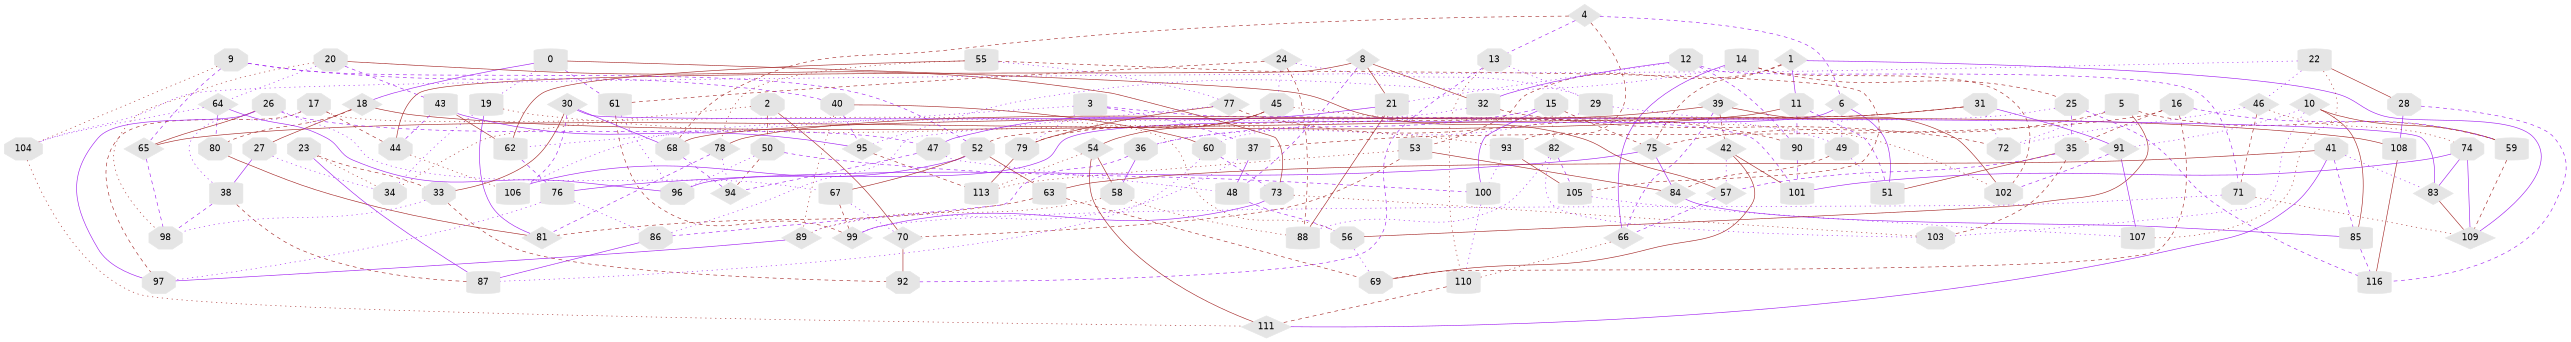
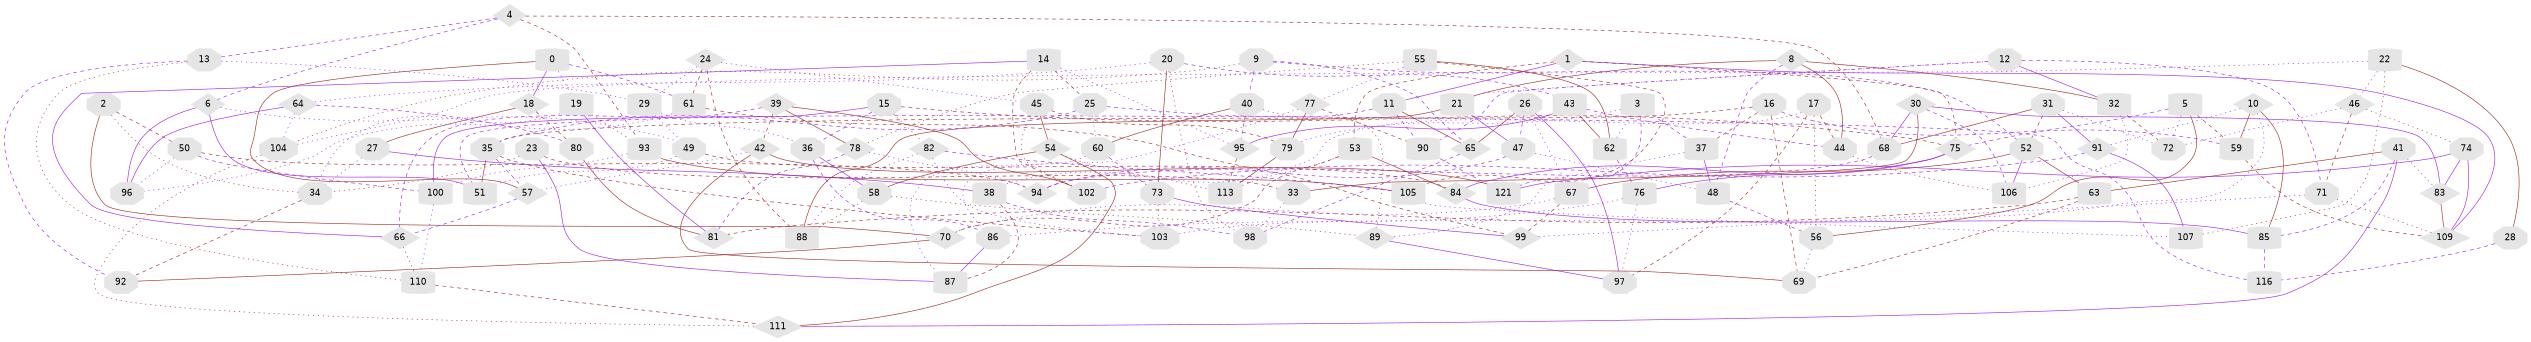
edge "5" -- "75": color brown -> purple
node "108": removed
node "101": label "101" -> "121"
edge "33" -- "92": now "34" -- "92"
